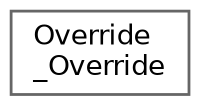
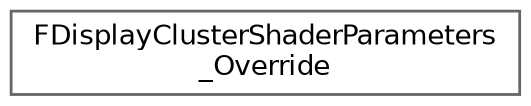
node "Override _Override": label "Override _Override" -> "FDisplayClusterShaderParameters _Override"
